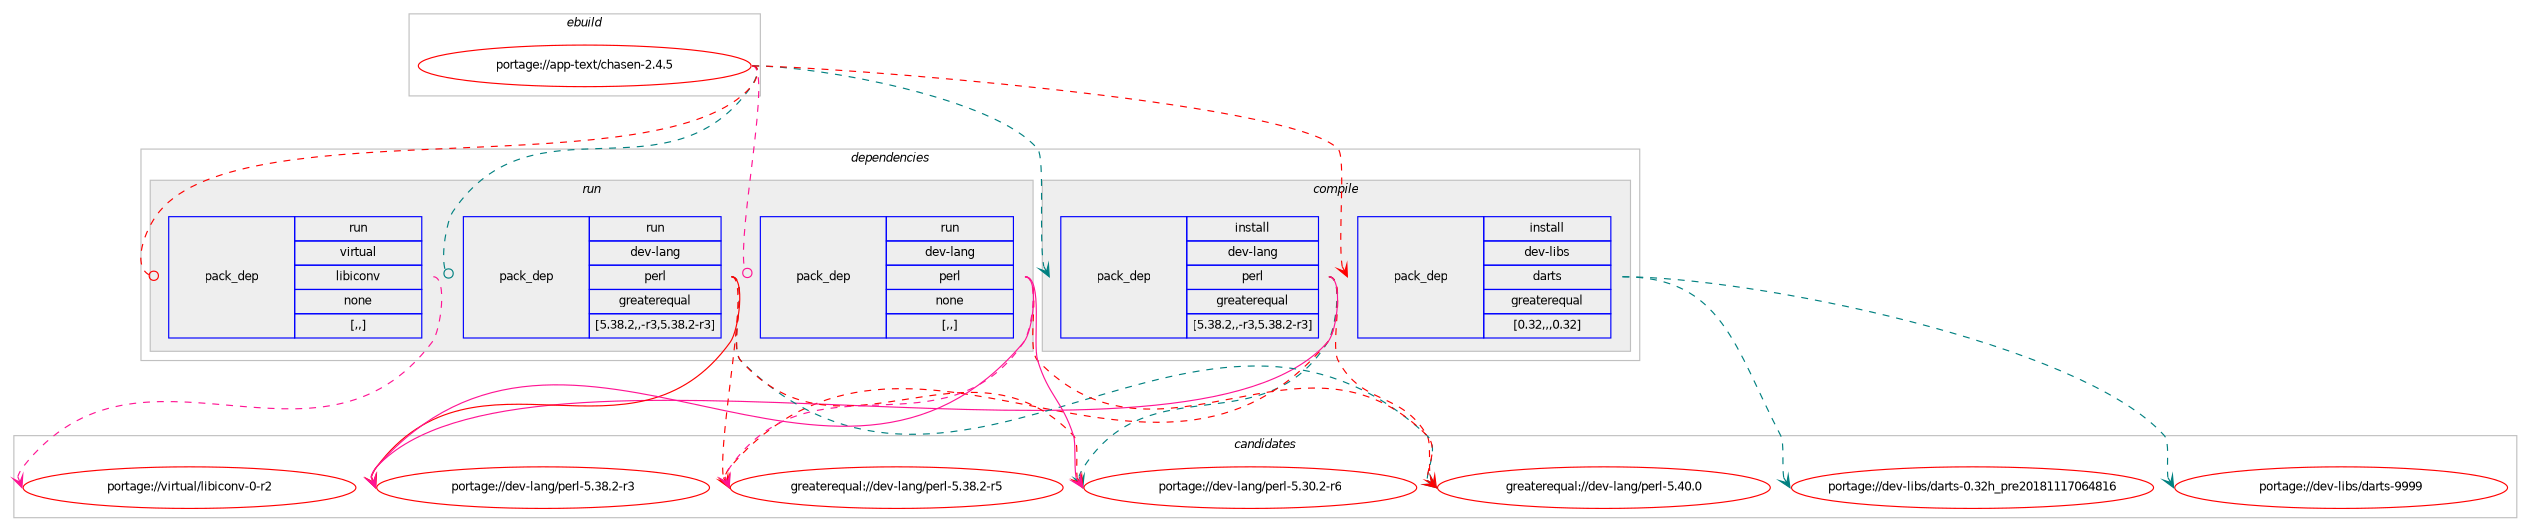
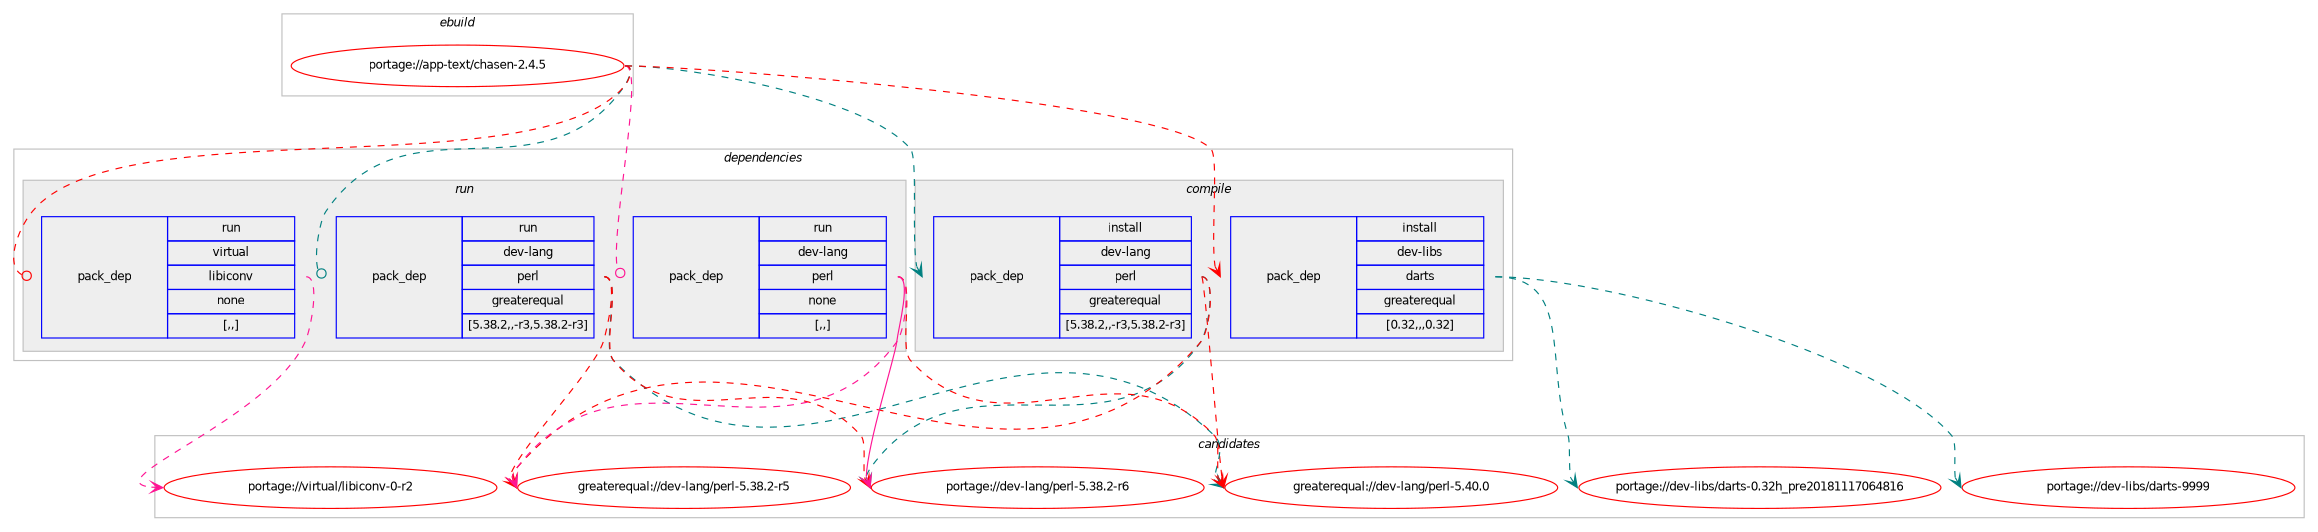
node "portage://dev-lang/perl-5.38.2-r3": removed
node "portage://dev-lang/perl-5.30.2-r6": label "portage://dev-lang/perl-5.30.2-r6" -> "portage://dev-lang/perl-5.38.2-r6"
